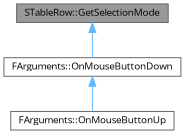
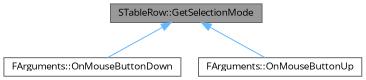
edge "FArguments::OnMouseButtonUp" -> "FArguments::OnMouseButtonDown": now "FArguments::OnMouseButtonUp" -> "STableRow::GetSelectionMode"
